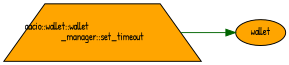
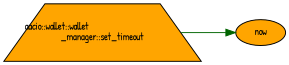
node "wallet": label "wallet" -> "now"
